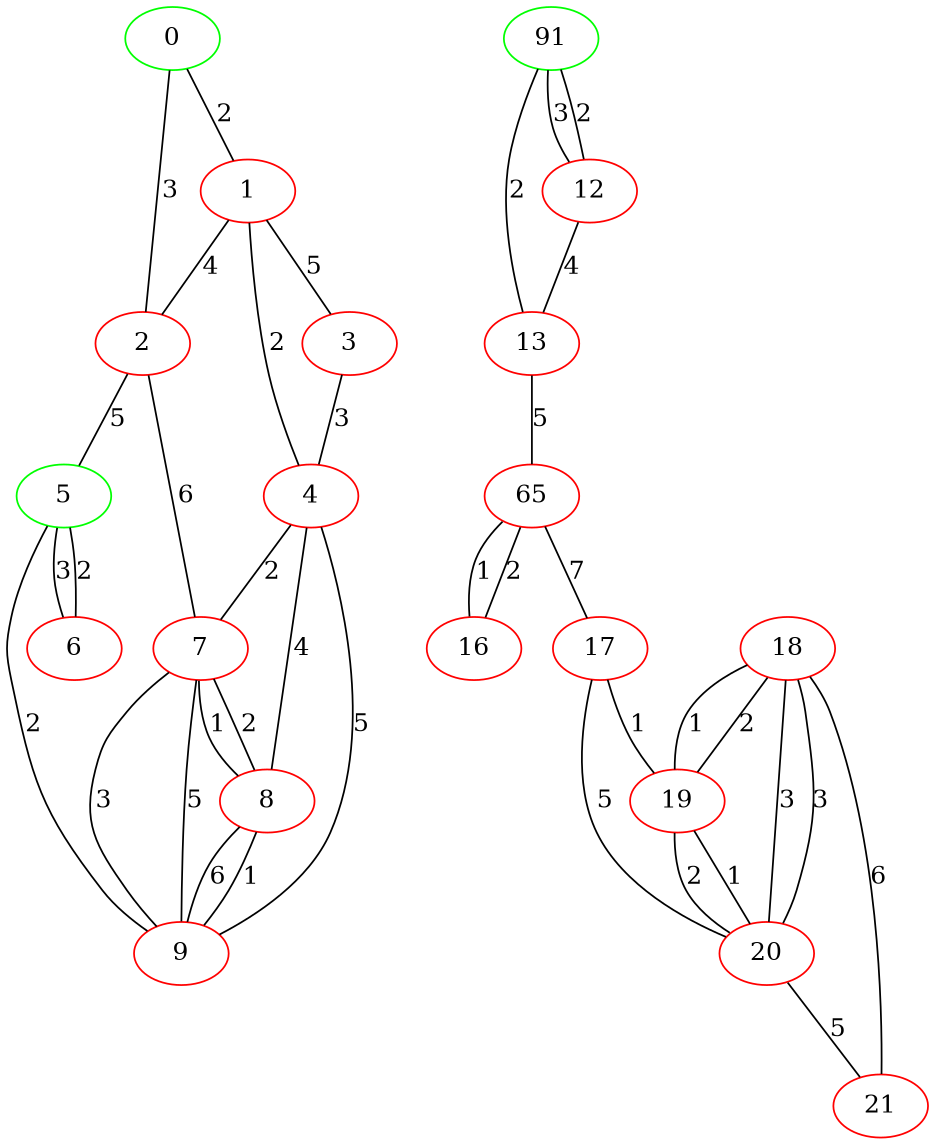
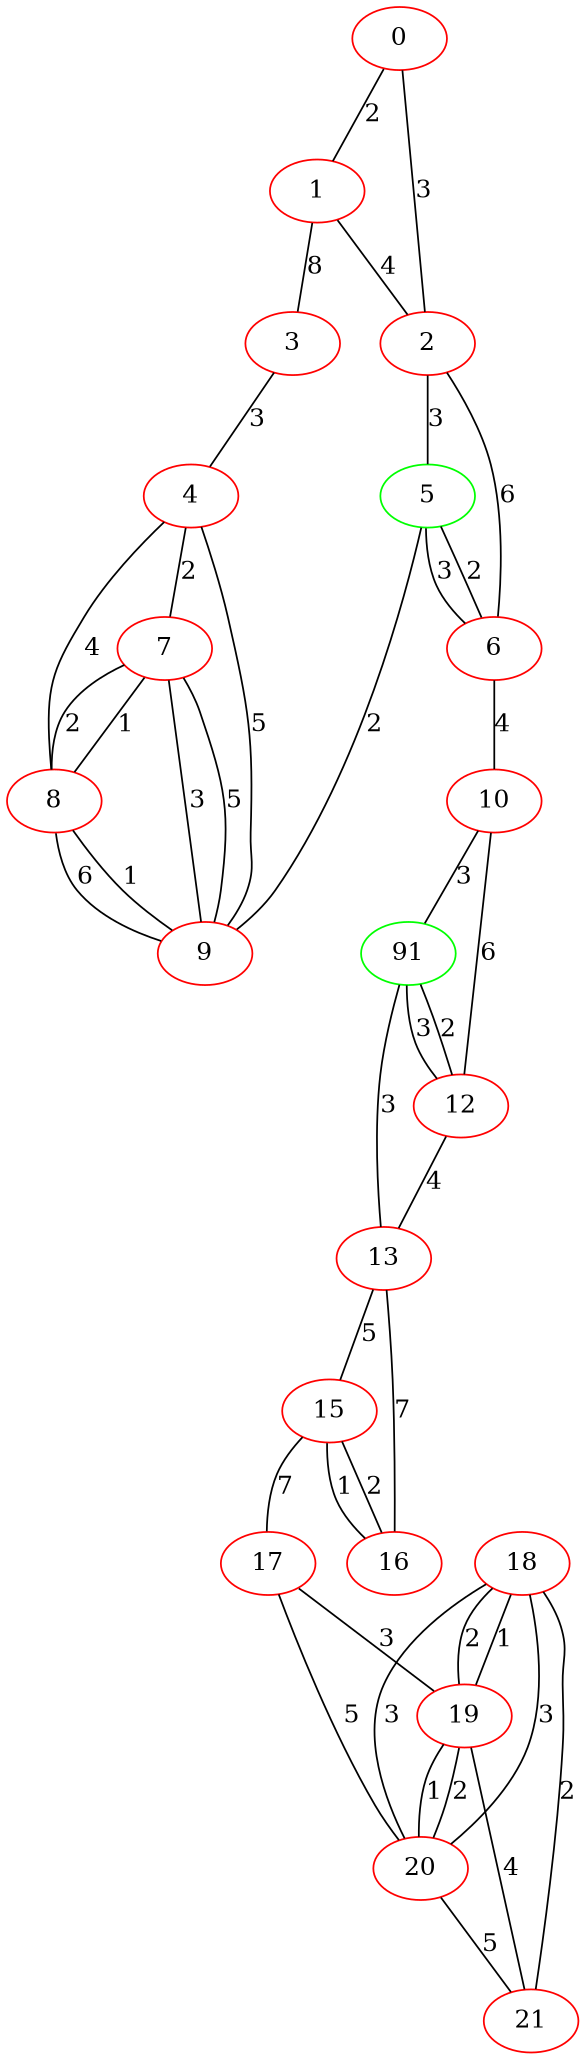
node "0": color green -> red
edge "91" -- "13": label "2" -> "3"
edge "1" -- "3": label "5" -> "8"
edge "1" -- "4": removed, label "2"
edge "2" -- "5": label "5" -> "3"
edge "2" -- "7": now "2" -- "6"
node "65": label "65" -> "15"
edge "17" -- "19": label "1" -> "3"
node "10": added
edge "18" -- "21": label "6" -> "2"
edge "13" -- "16": added, label "7"
edge "19" -- "21": added, label "4"
